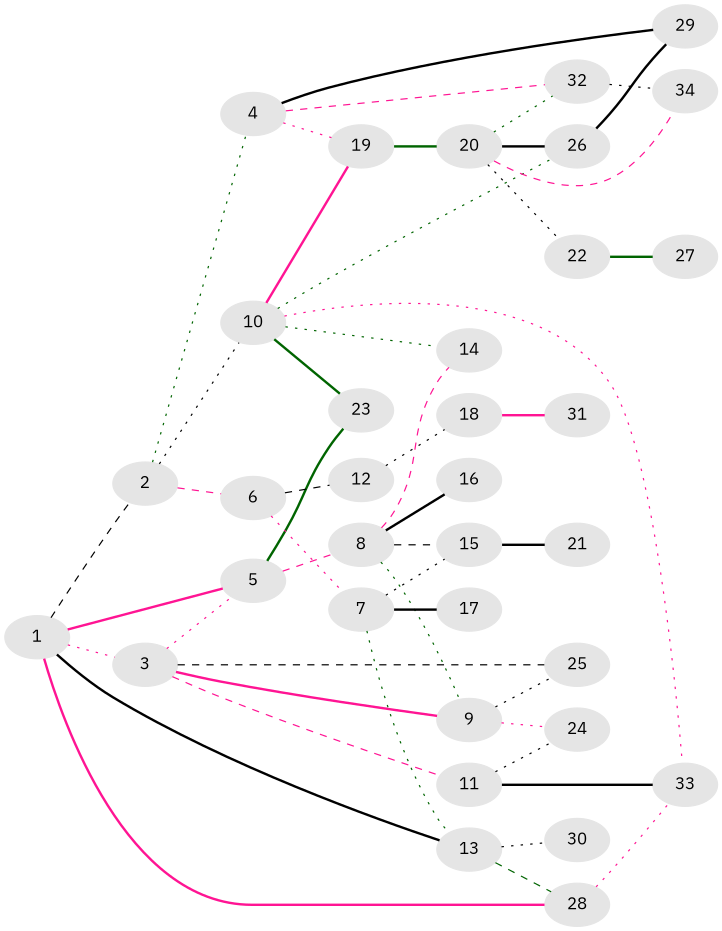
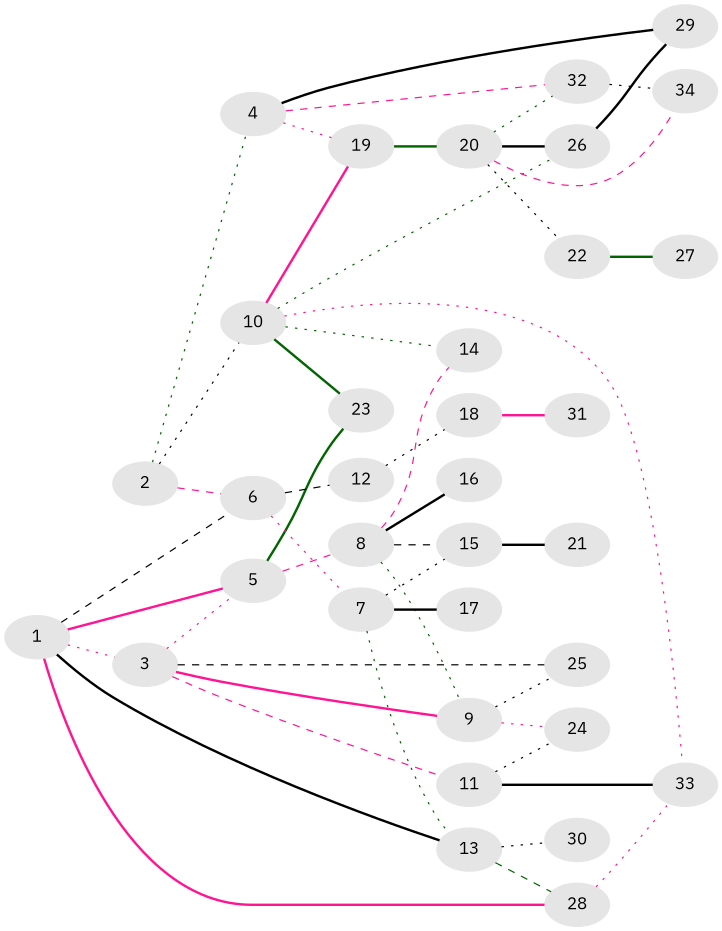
edge "2" -- "1": now "6" -- "1"
